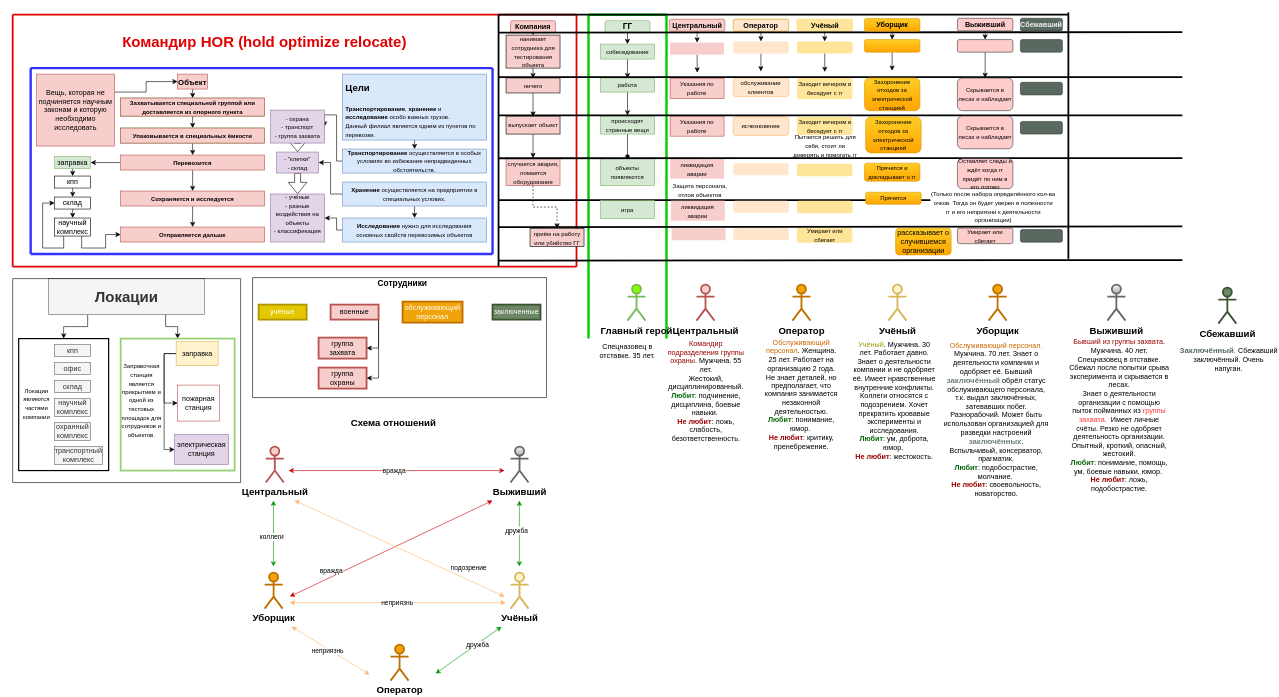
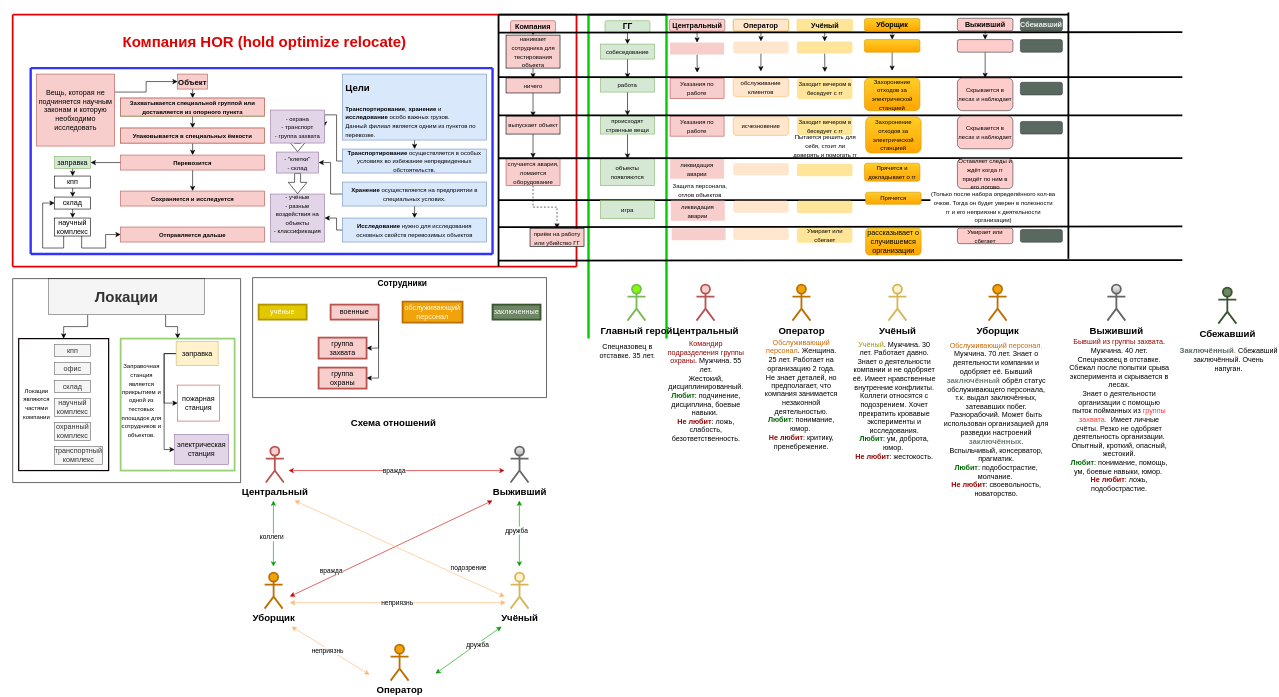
node "Командир HOR (hold optimize relocate)": label "Командир HOR (hold optimize relocate)" -> "Компания HOR (hold optimize relocate)"
edge "происходят странные вещи" -> "объекты появляются": arrowhead diamond -> classic
edge "Сохраняется и исследуется" -> "Отправляется дальше": removed
node "рассказывает о случившемся организации": moved (923, 242) -> (893, 242)
